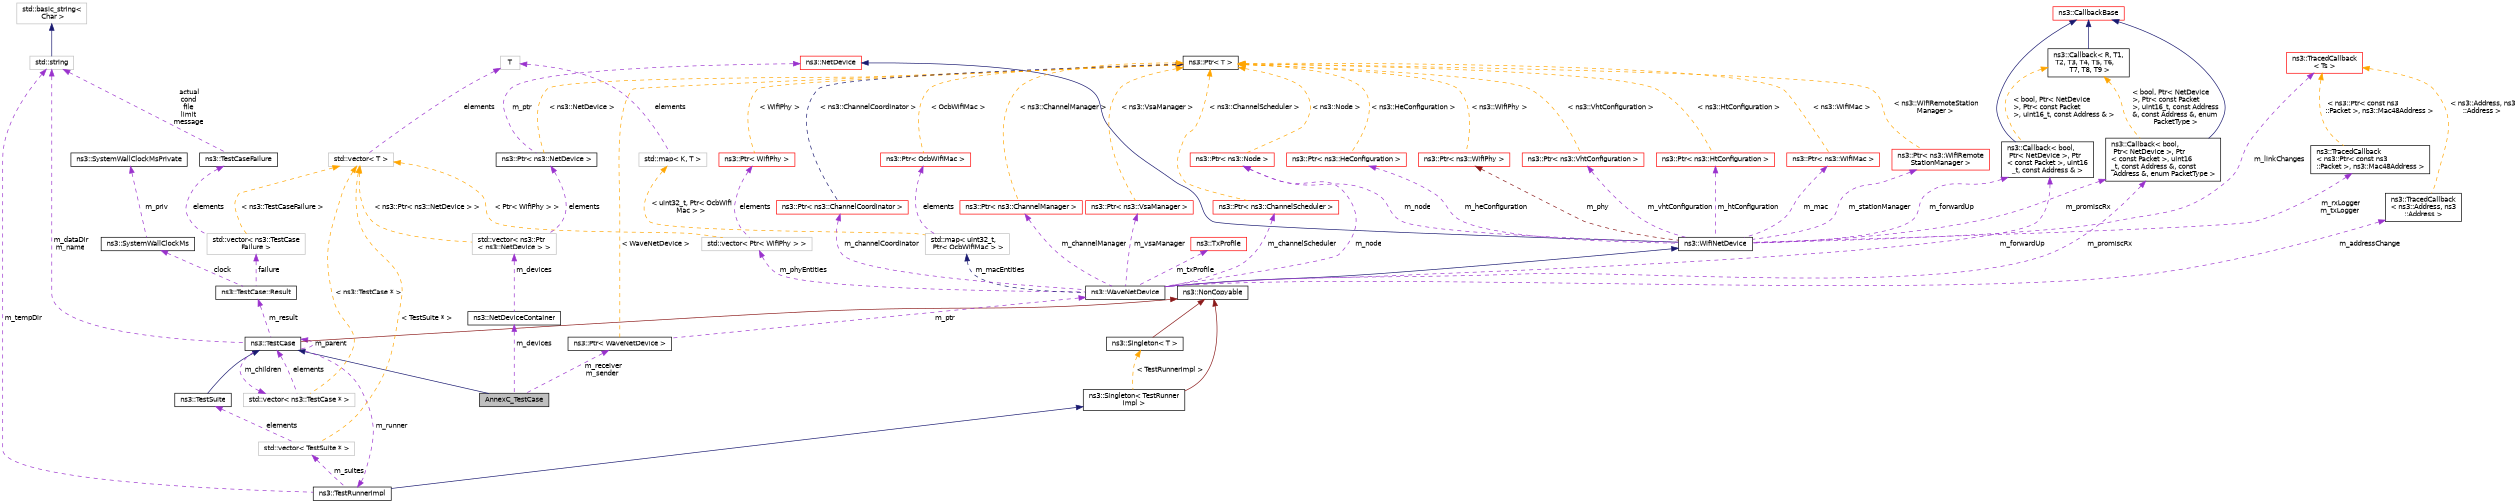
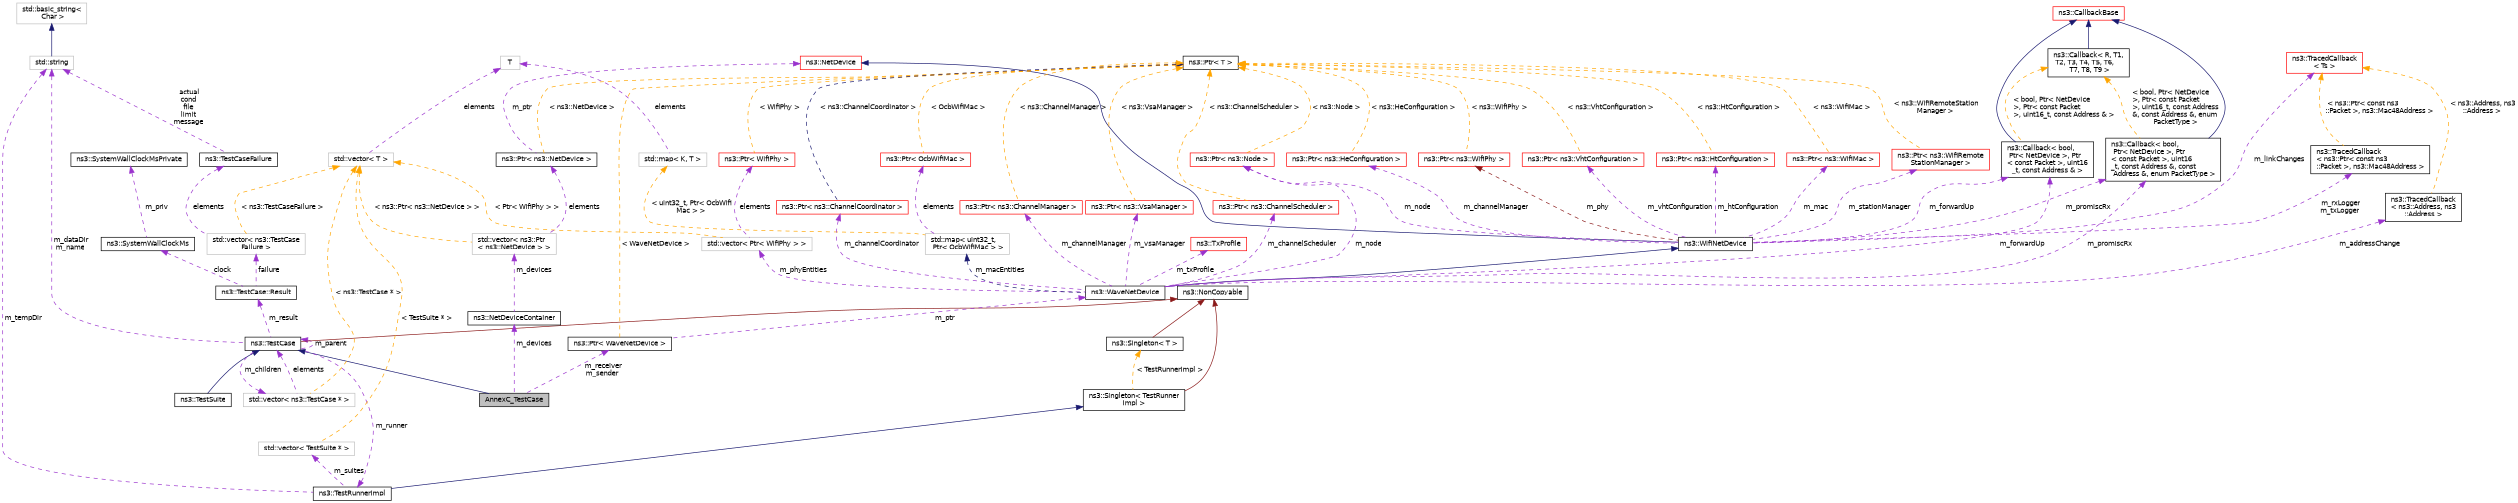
edge "ns3::WifiNetDevice" -> "ns3::Ptr< ns3::HeConfiguration >": label " m_heConfiguration" -> " m_channelManager"
edge "std::vector< TestSuite * >" -> "ns3::TestSuite": removed, label "elements"
